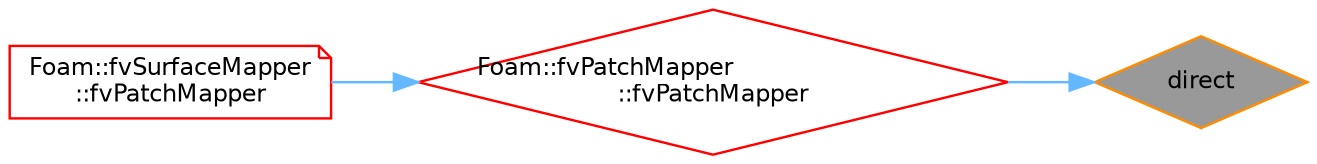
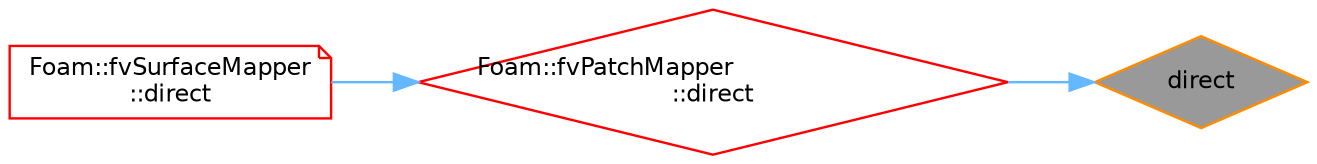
node "Foam::fvSurfaceMapper ::fvPatchMapper": label "Foam::fvSurfaceMapper ::fvPatchMapper" -> "Foam::fvSurfaceMapper ::direct"
node "Foam::fvPatchMapper ::fvPatchMapper": label "Foam::fvPatchMapper ::fvPatchMapper" -> "Foam::fvPatchMapper ::direct"
